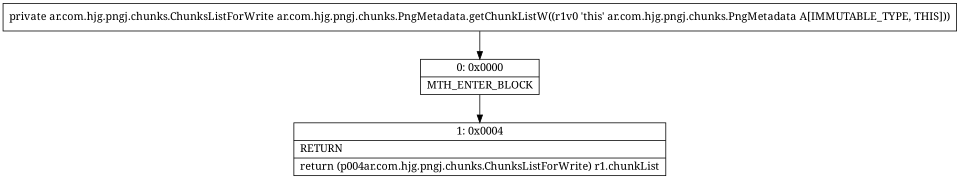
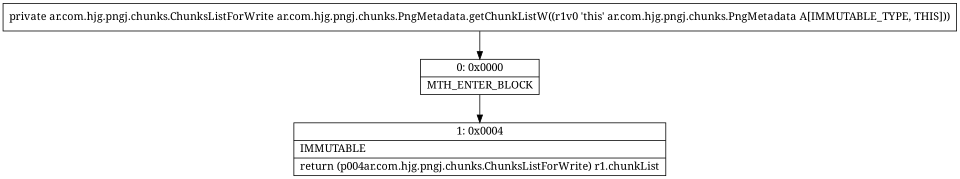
node "1: 0x0004": text "RETURN" -> "IMMUTABLE"
